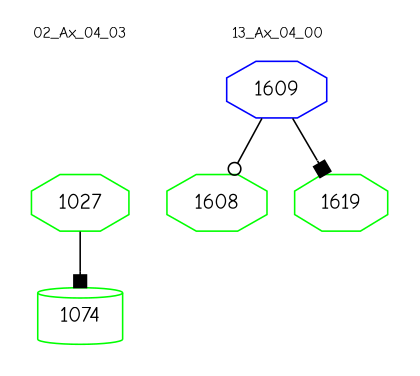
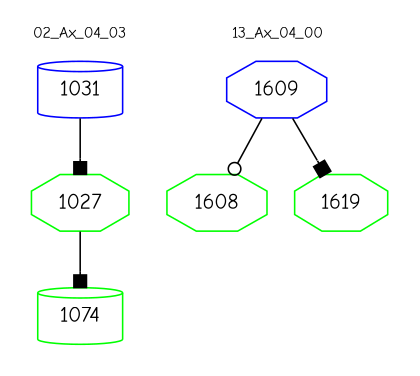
node "1031": added
